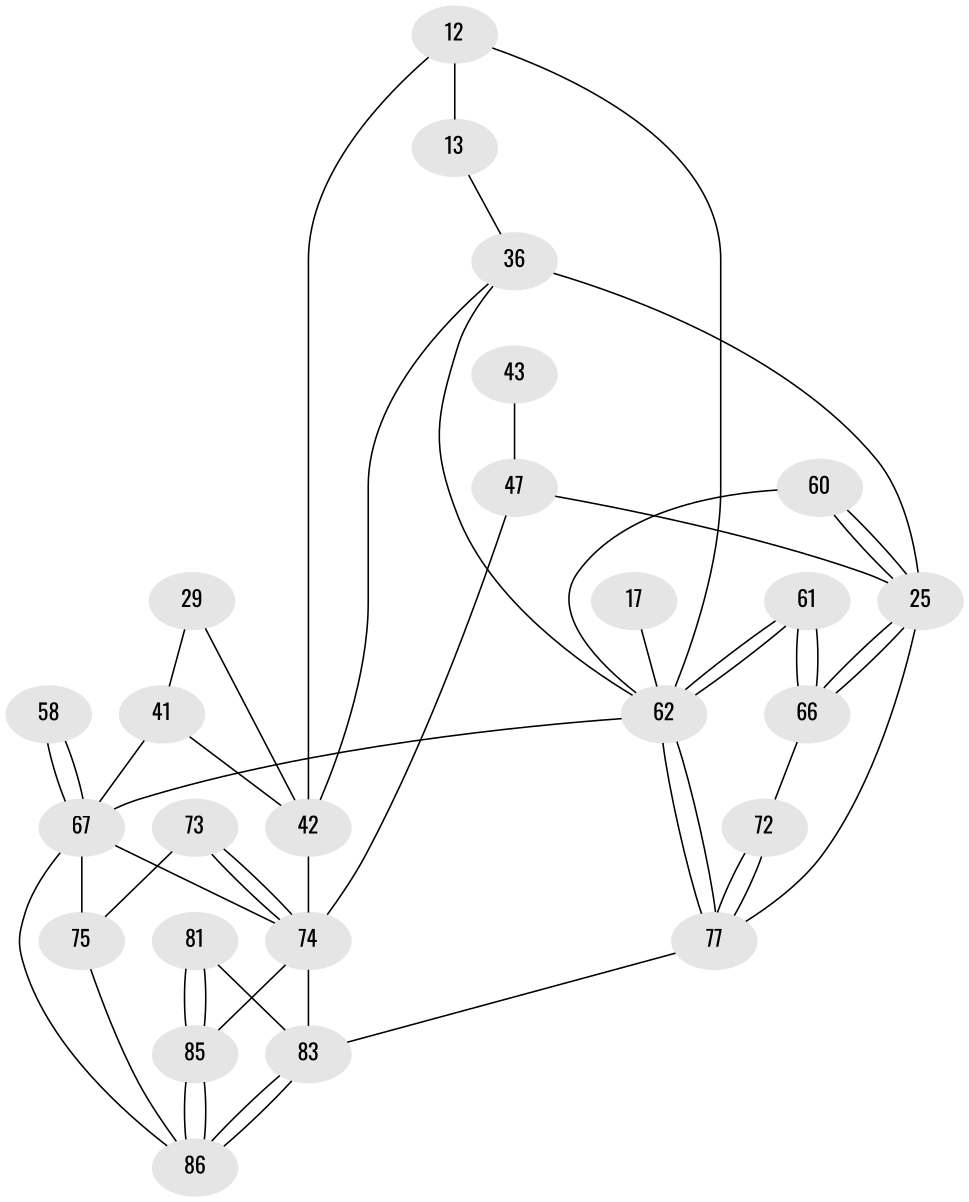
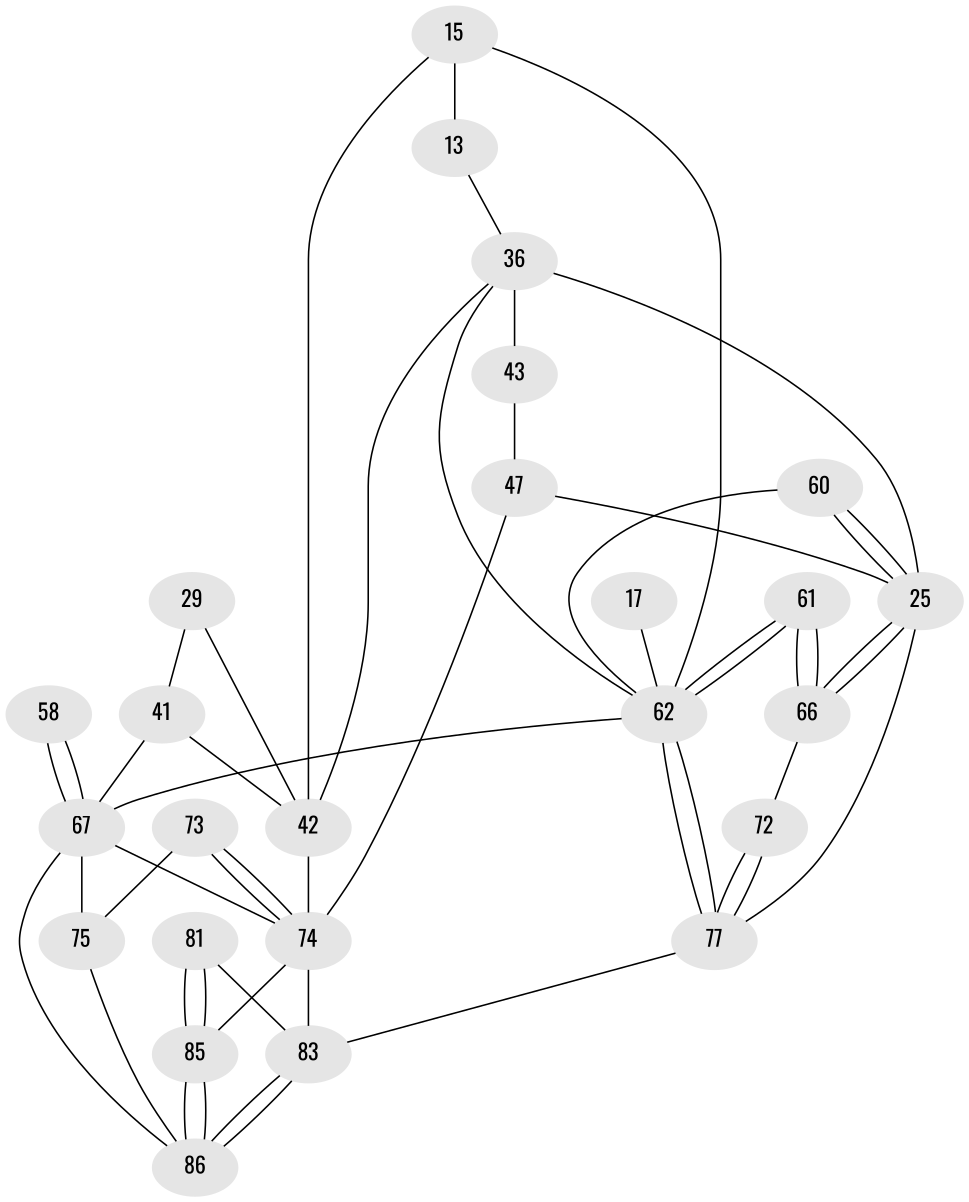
node "12": label "12" -> "15"
edge "36" -- "43": added
